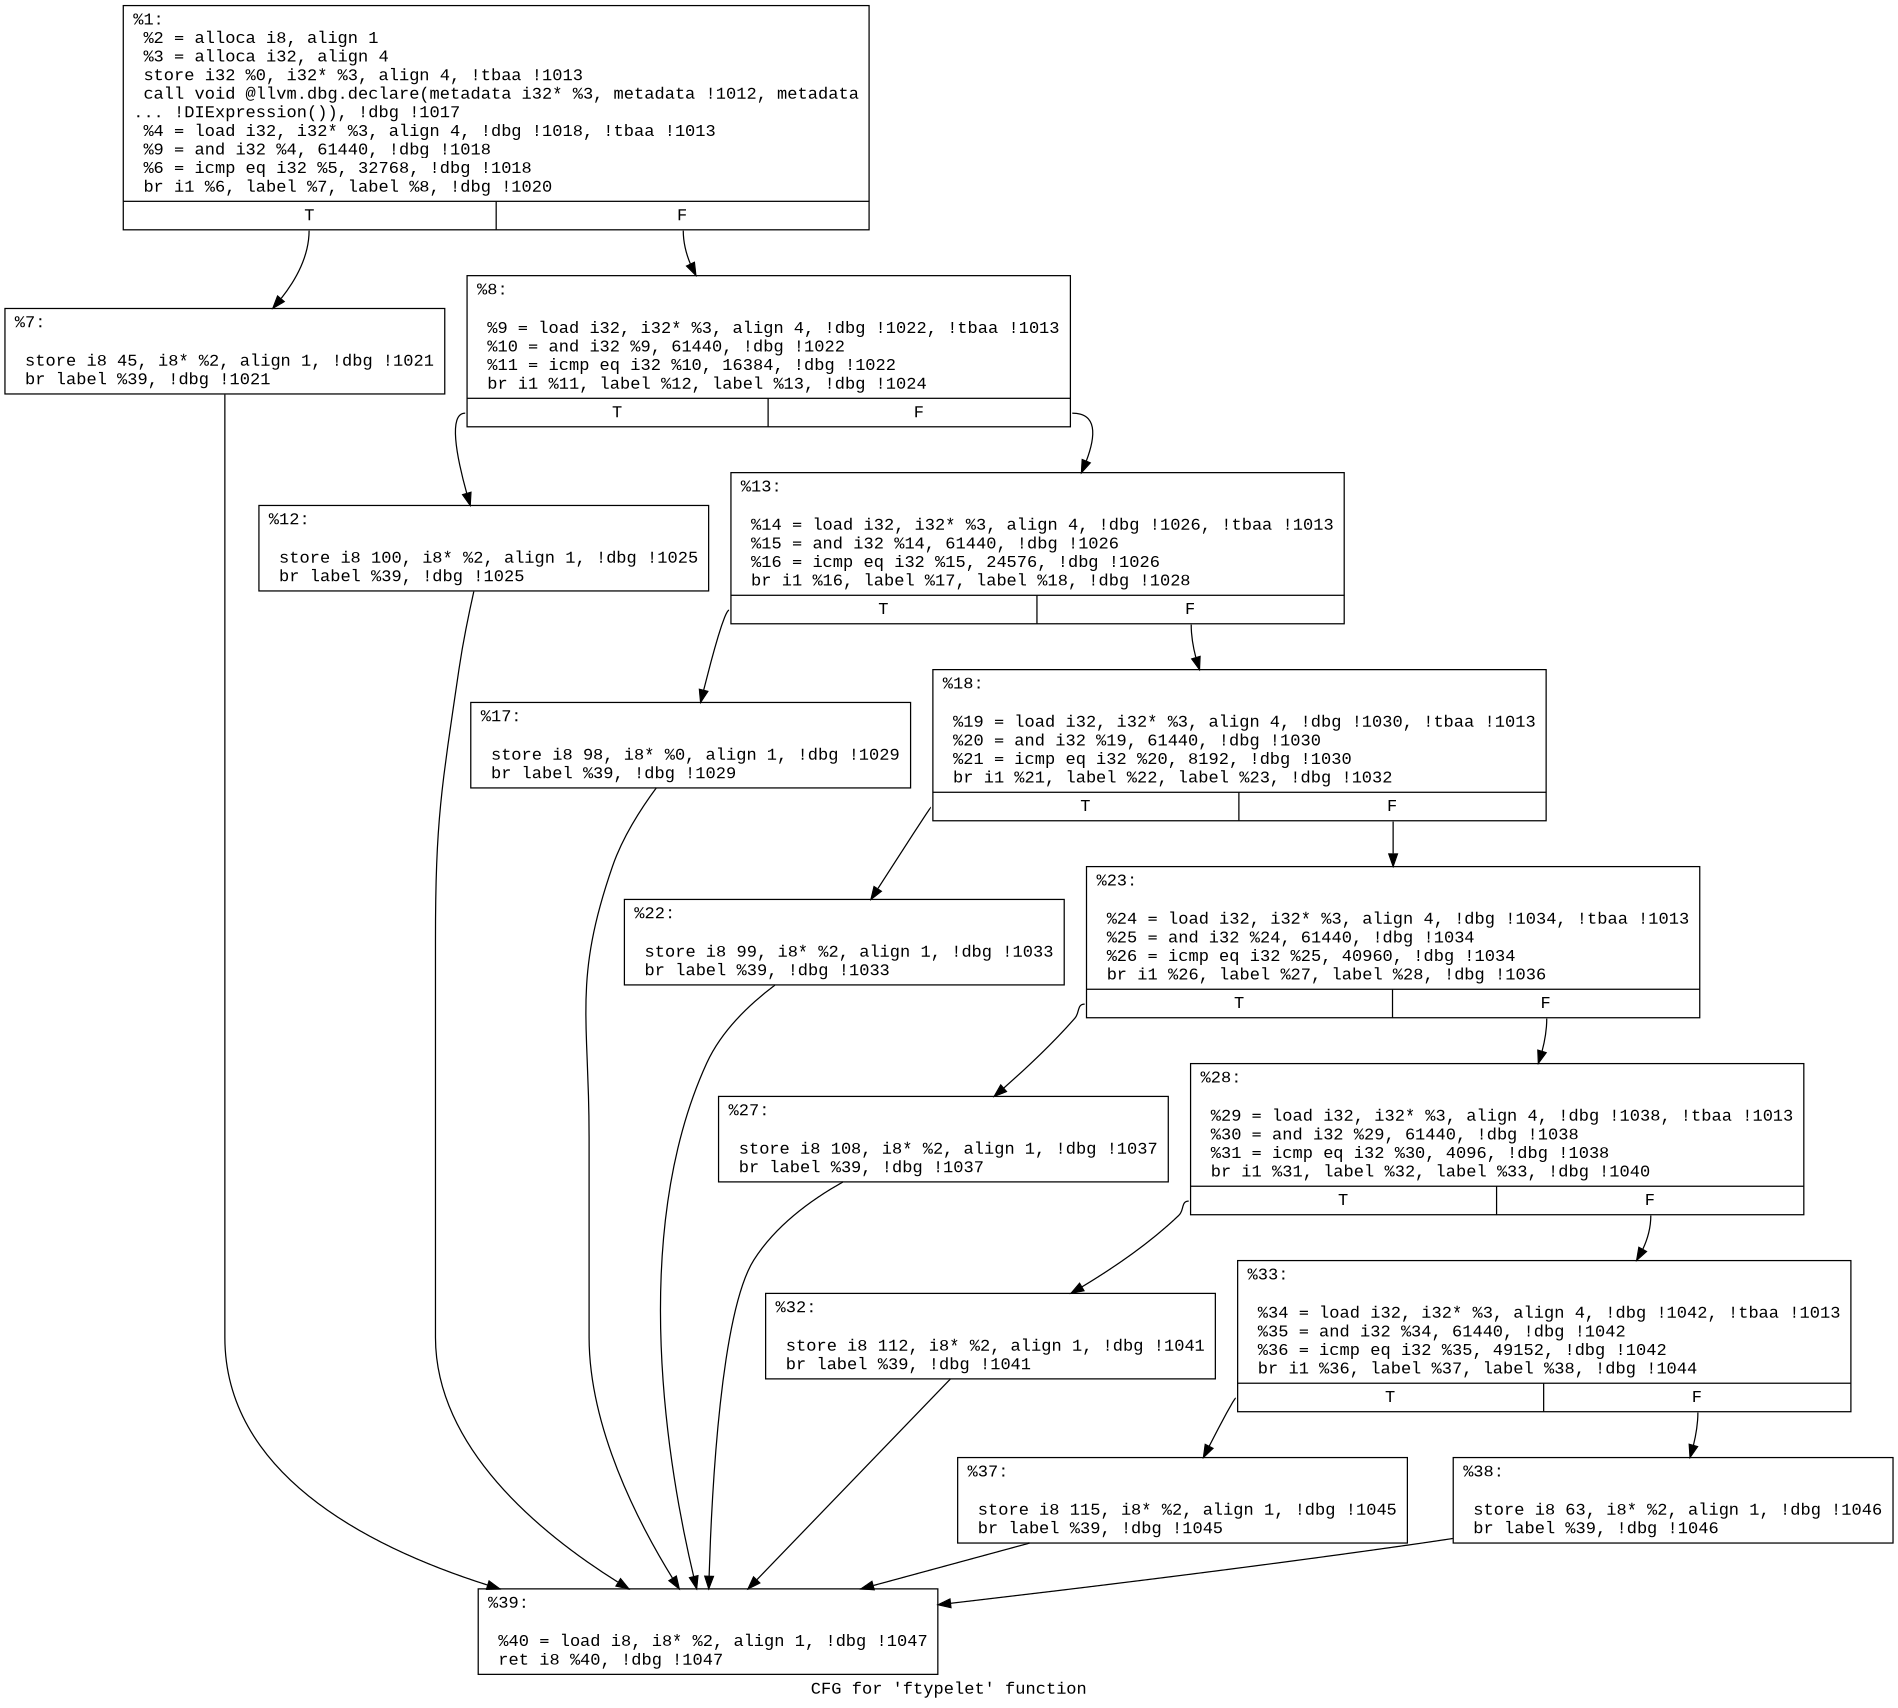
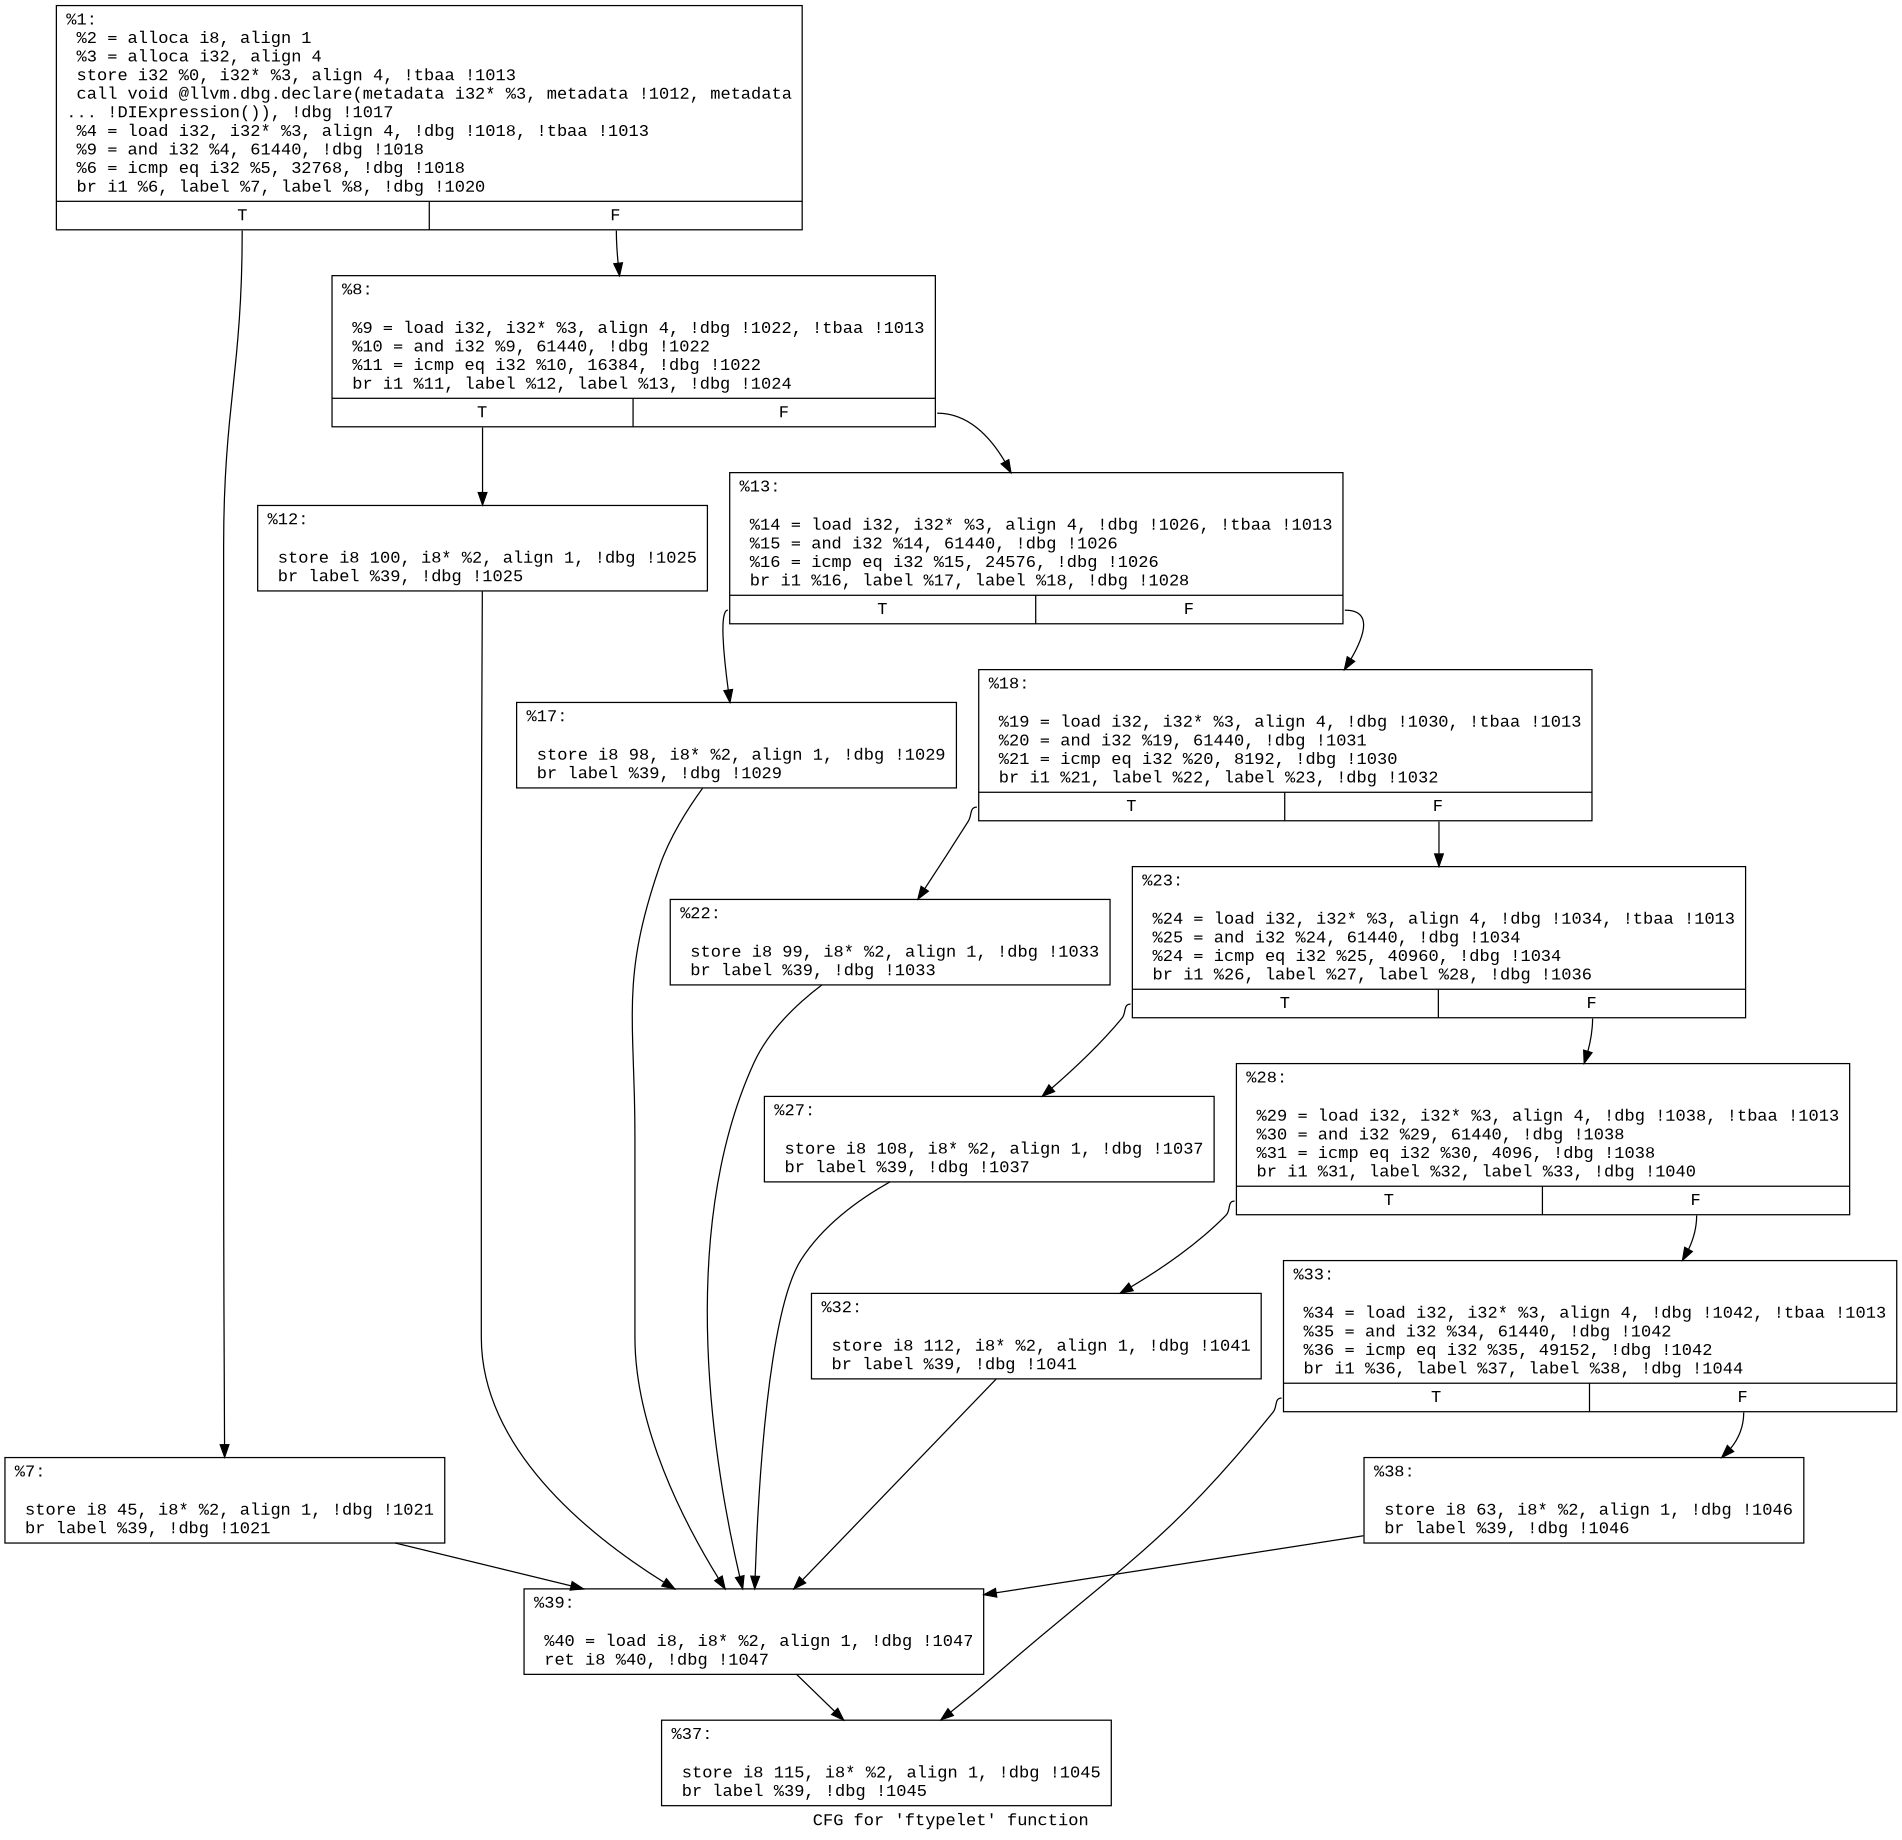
node "%18:": text "%20 = and i32 %19, 61440, !dbg !1030" -> "%20 = and i32 %19, 61440, !dbg !1031"
node "%17:": text "store i8 98, i8* %0, align 1, !dbg !1029" -> "store i8 98, i8* %2, align 1, !dbg !1029"
node "%23:": text "%26 = icmp eq i32 %25, 40960, !dbg !1034" -> "%24 = icmp eq i32 %25, 40960, !dbg !1034"
edge "%37:" -> "%39:": reversed
